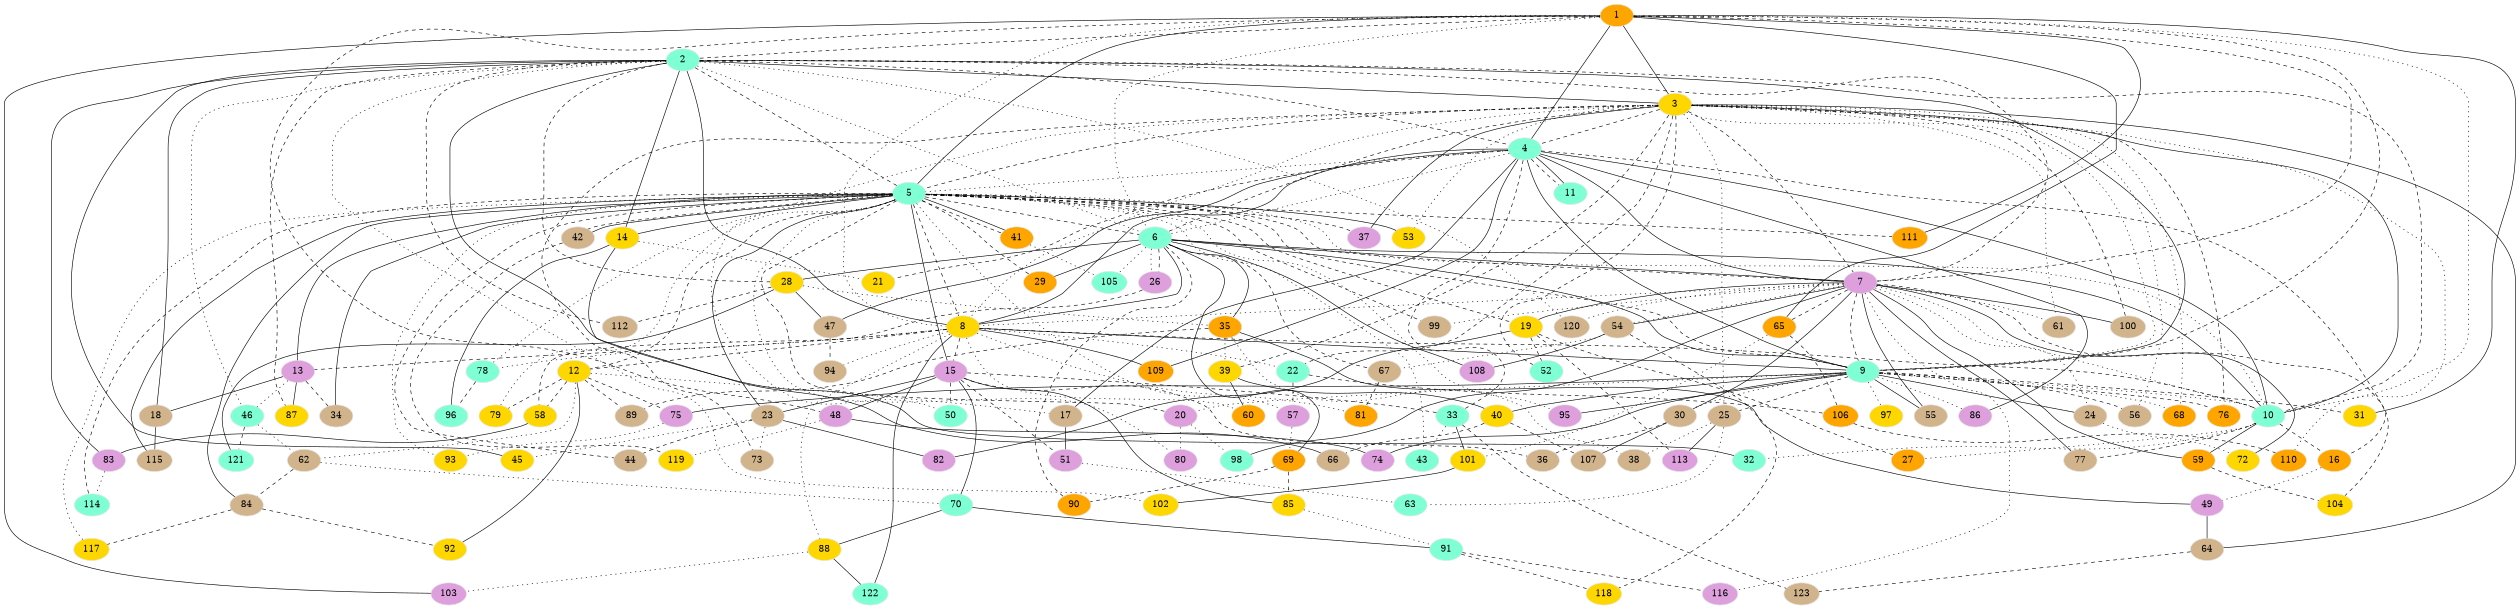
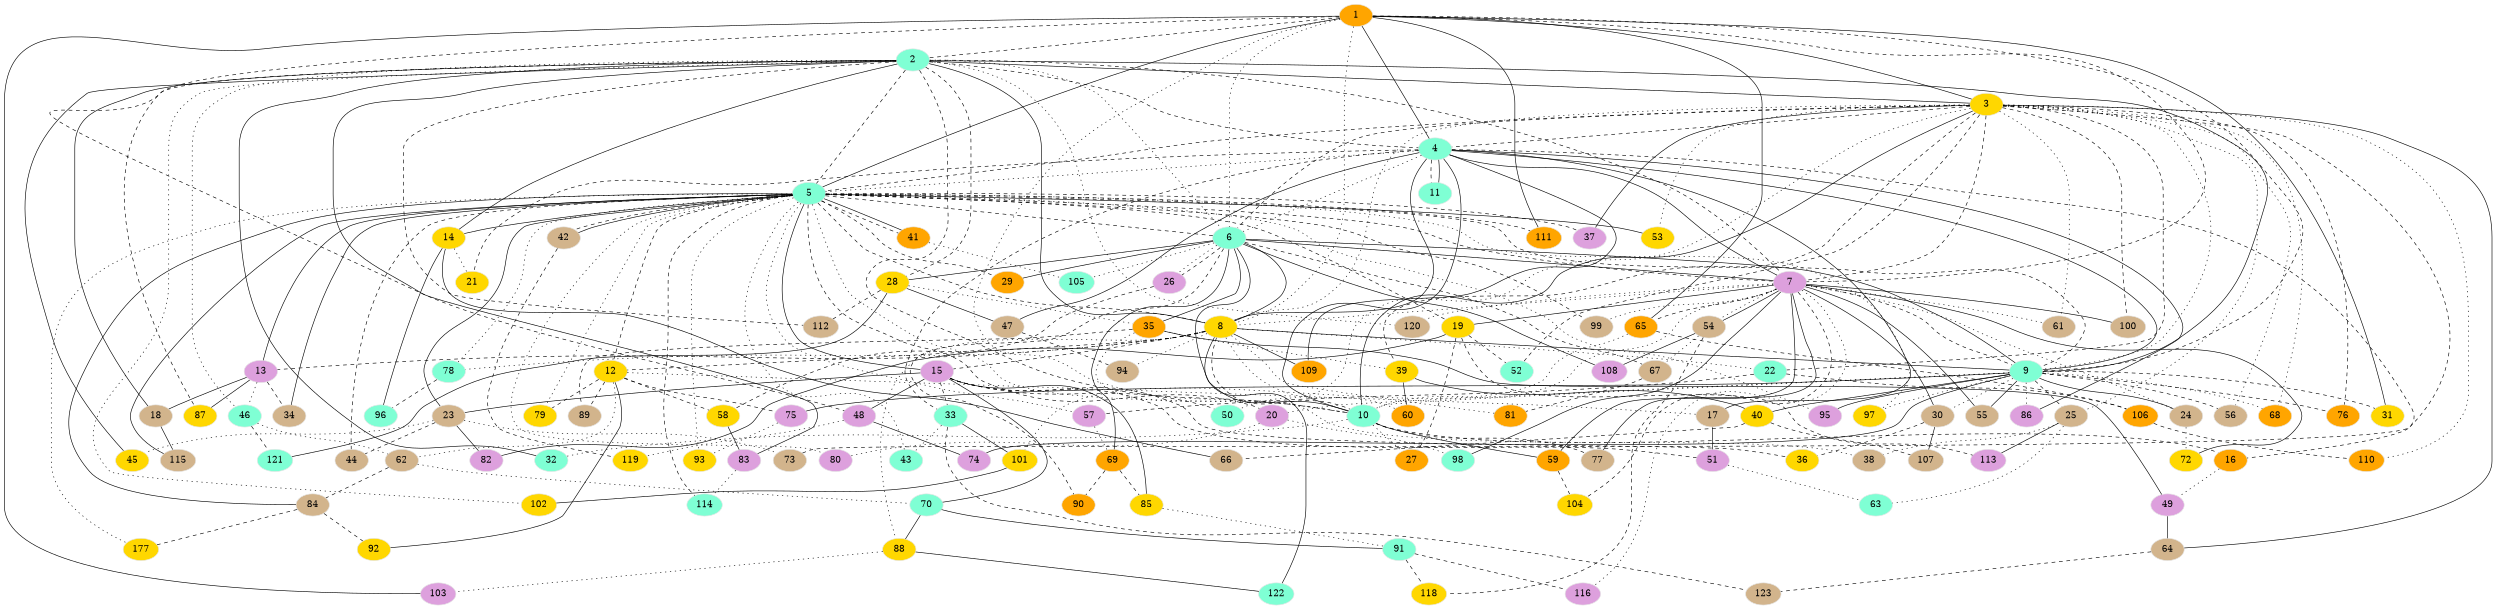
edge "5" -- "97": added
node "36": fillcolor tan -> gold
node "117": label "117" -> "177"
